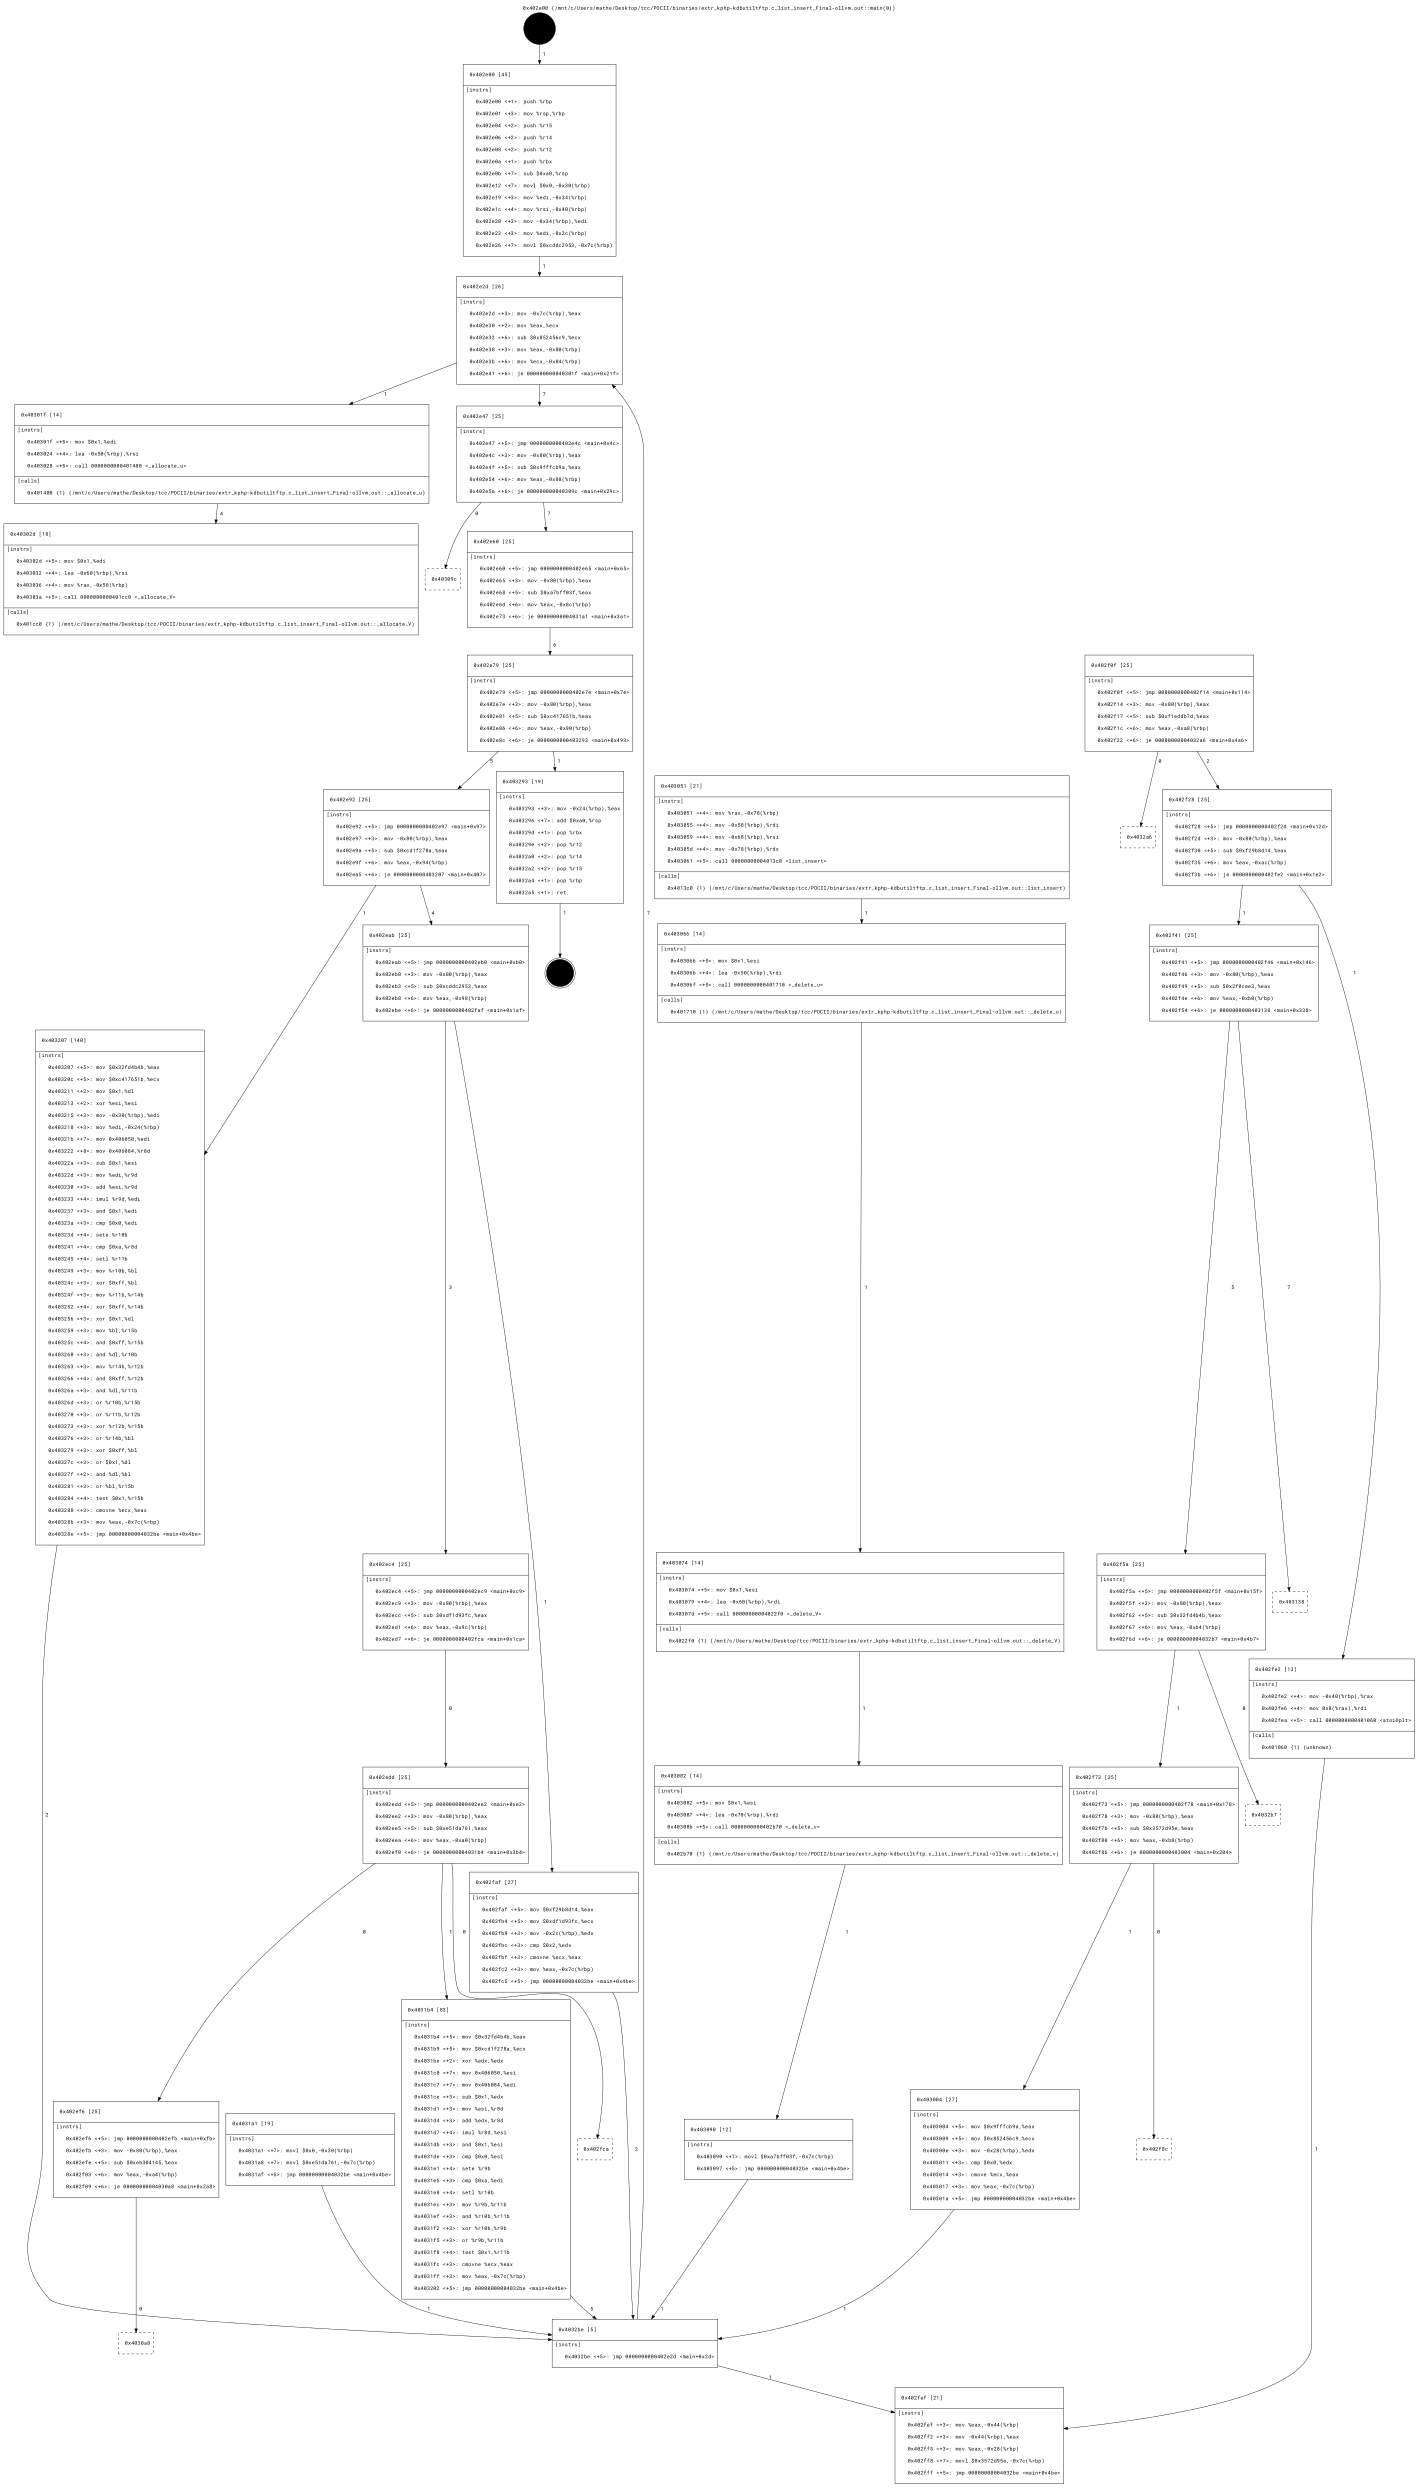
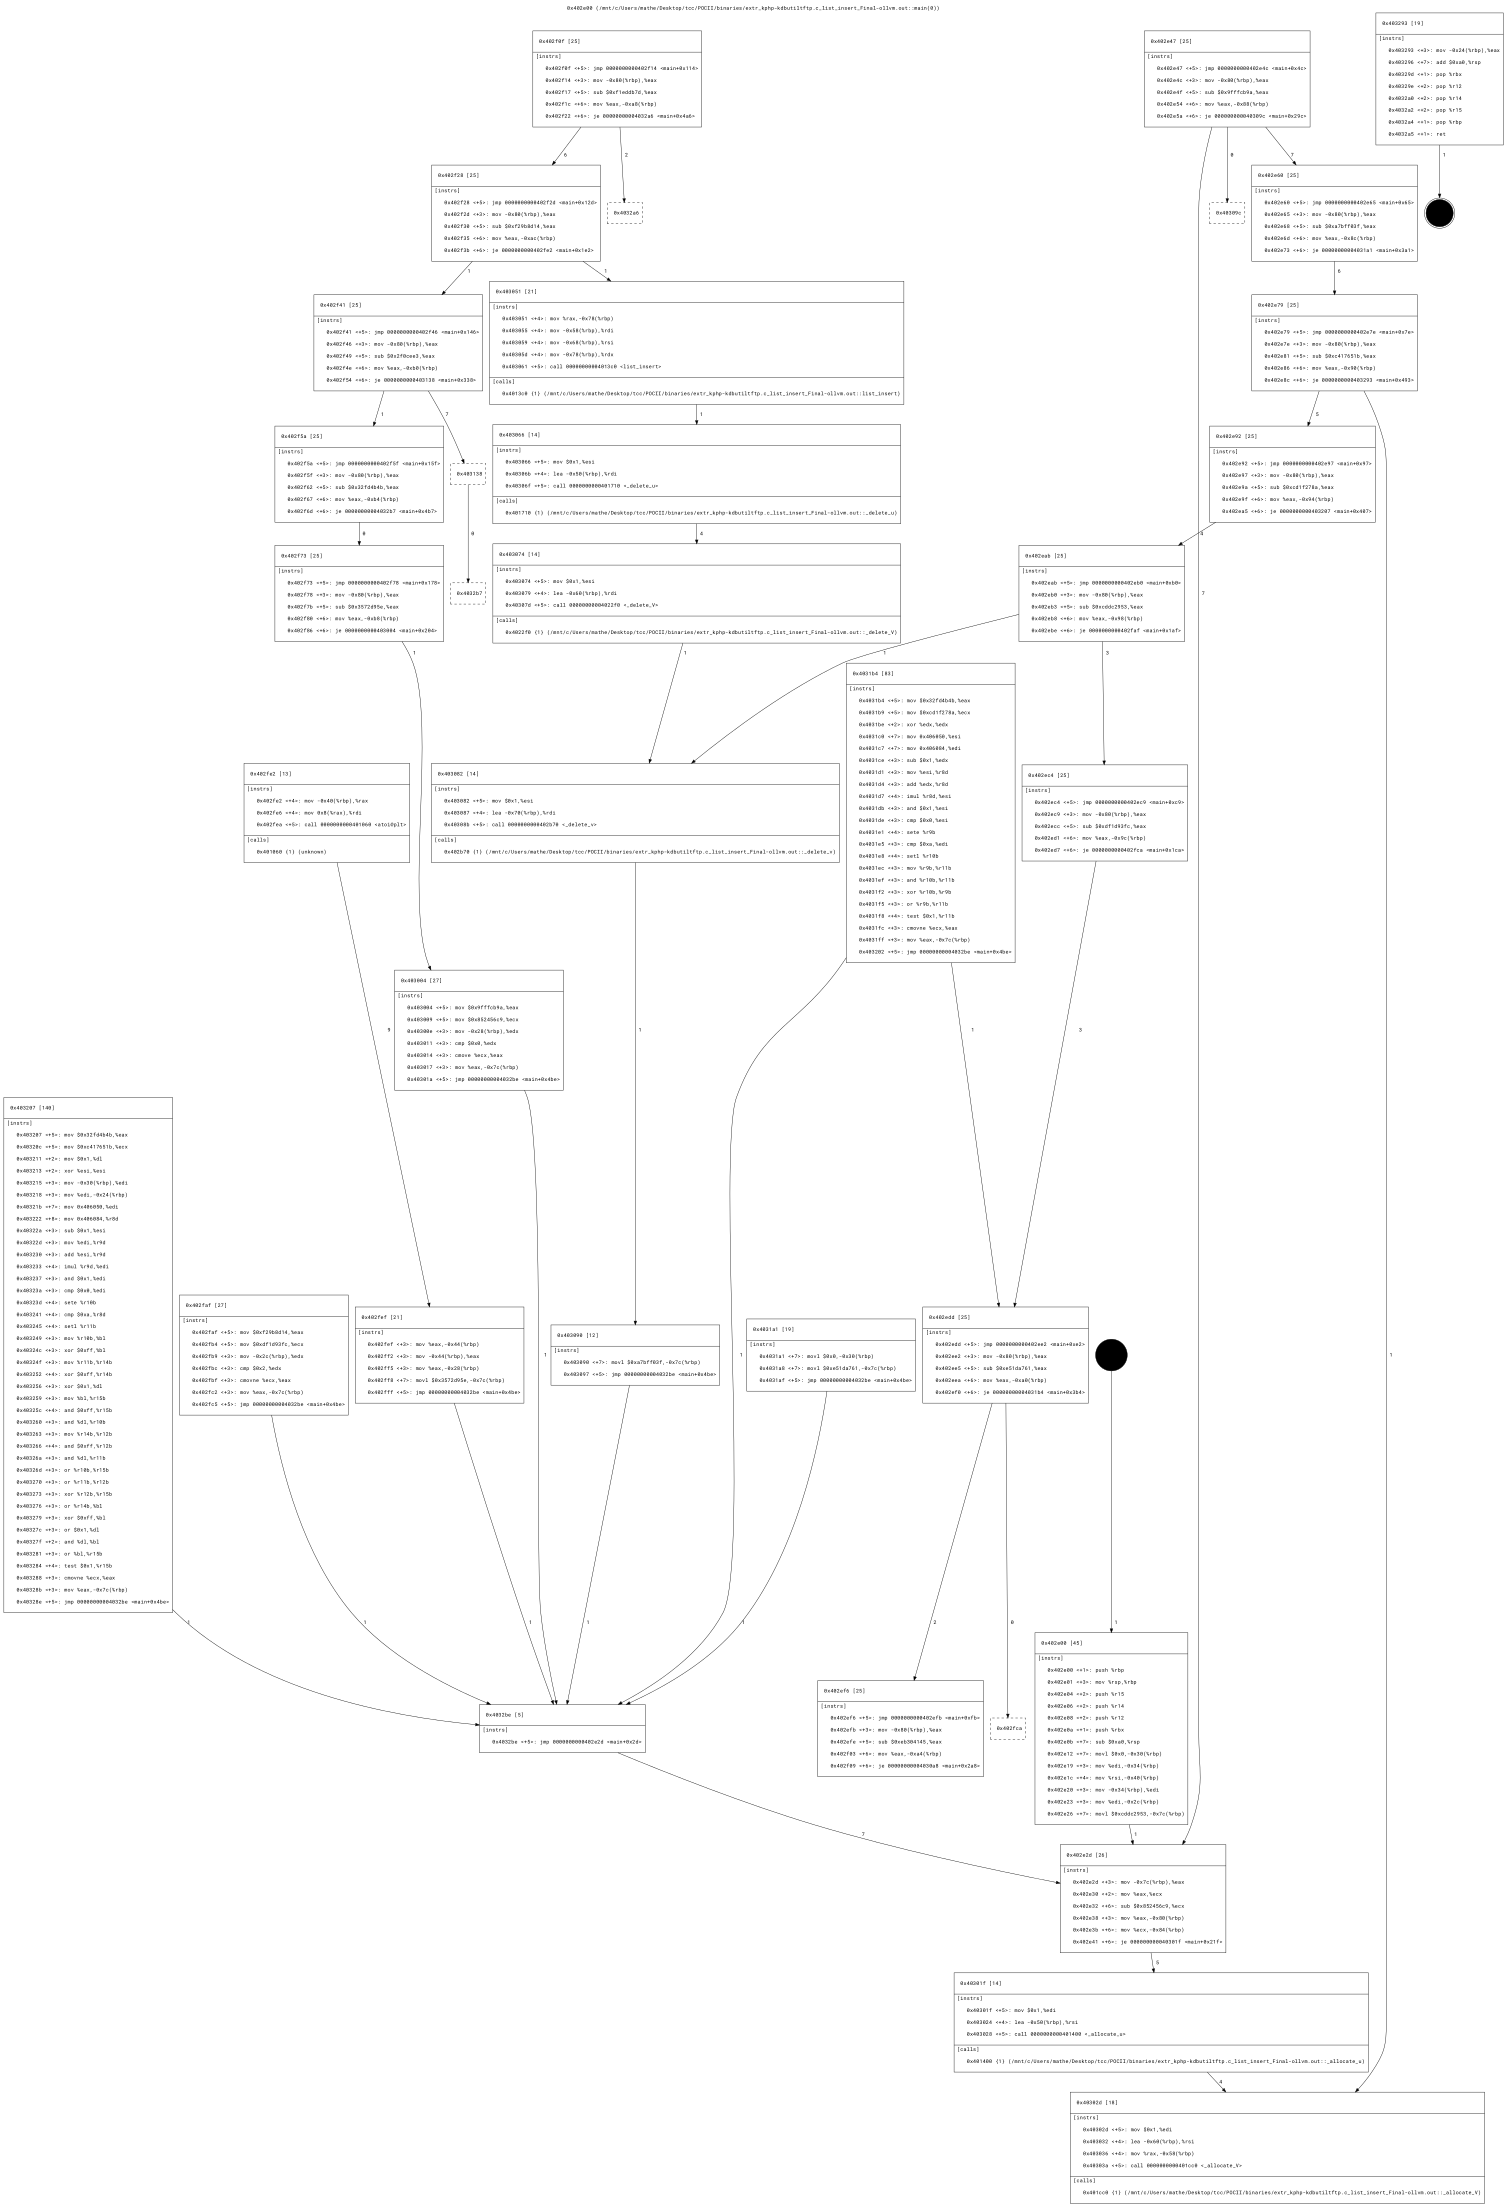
edge "0x402e2d [26]" -> "0x402e47 [25]": reversed
edge "0x402e2d [26]" -> "0x40301f [14]": label " 1" -> " 5"
edge "0x402e79 [25]" -> "0x403293 [19]": now "0x402e79 [25]" -> "0x40302d [18]"
edge "0x402f0f [25]" -> "0x4032a6": label " 0" -> " 2"
edge "0x402f0f [25]" -> "0x402f28 [25]": label " 2" -> " 6"
edge "0x402e92 [25]" -> "0x403207 [140]": removed, label "1"
edge "0x402f28 [25]" -> "0x402fe2 [13]": now "0x402f28 [25]" -> "0x403051 [21]"
edge "0x403066 [14]" -> "0x403074 [14]": label " 1" -> " 4"
edge "0x402f41 [25]" -> "0x402f5a [25]": label " 5" -> " 1"
edge "0x402eab [25]" -> "0x402faf [27]": now "0x402eab [25]" -> "0x403082 [14]"
edge "0x402ec4 [25]" -> "0x402edd [25]": label " 0" -> " 3"
edge "0x402f5a [25]" -> "0x402f73 [25]": label " 1" -> " 0"
edge "0x402f5a [25]" -> "0x4032b7": now "0x403138" -> "0x4032b7"
edge "0x403207 [140]" -> "0x4032be [5]": label " 2" -> " 1"
edge "0x402edd [25]" -> "0x4031b4 [83]": reversed
edge "0x402edd [25]" -> "0x402ef6 [25]": label " 0" -> " 2"
edge "0x402faf [27]" -> "0x4032be [5]": label " 2" -> " 1"
node "0x402f8c": removed
edge "0x402fe2 [13]" -> "0x402fef [21]": label " 1" -> " 9"
edge "0x4031b4 [83]" -> "0x4032be [5]": label " 5" -> " 1"
node "0x4030a8": removed
edge "0x4032be [5]" -> "0x402fef [21]": reversed
